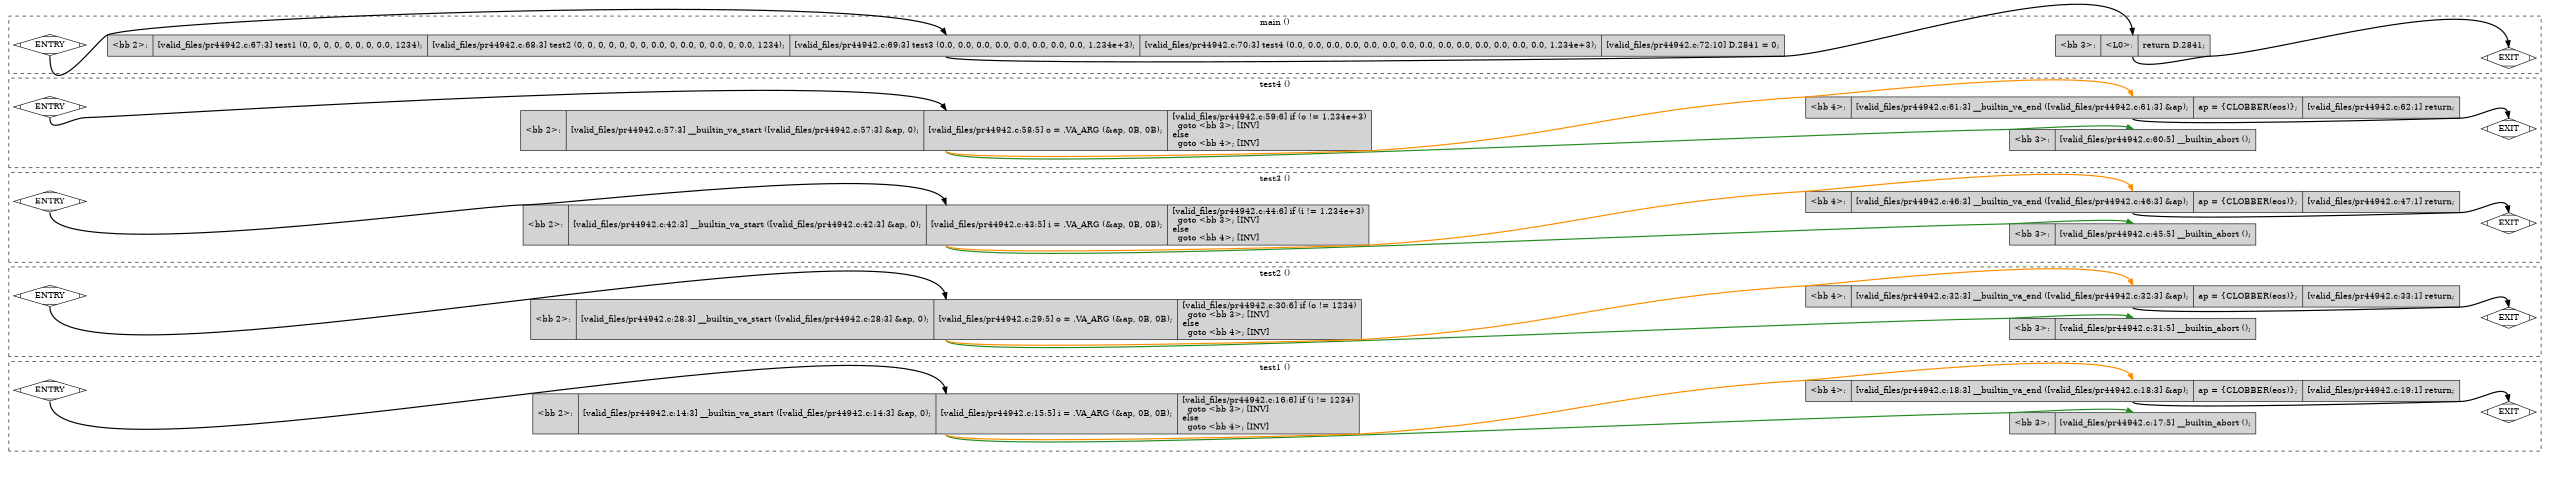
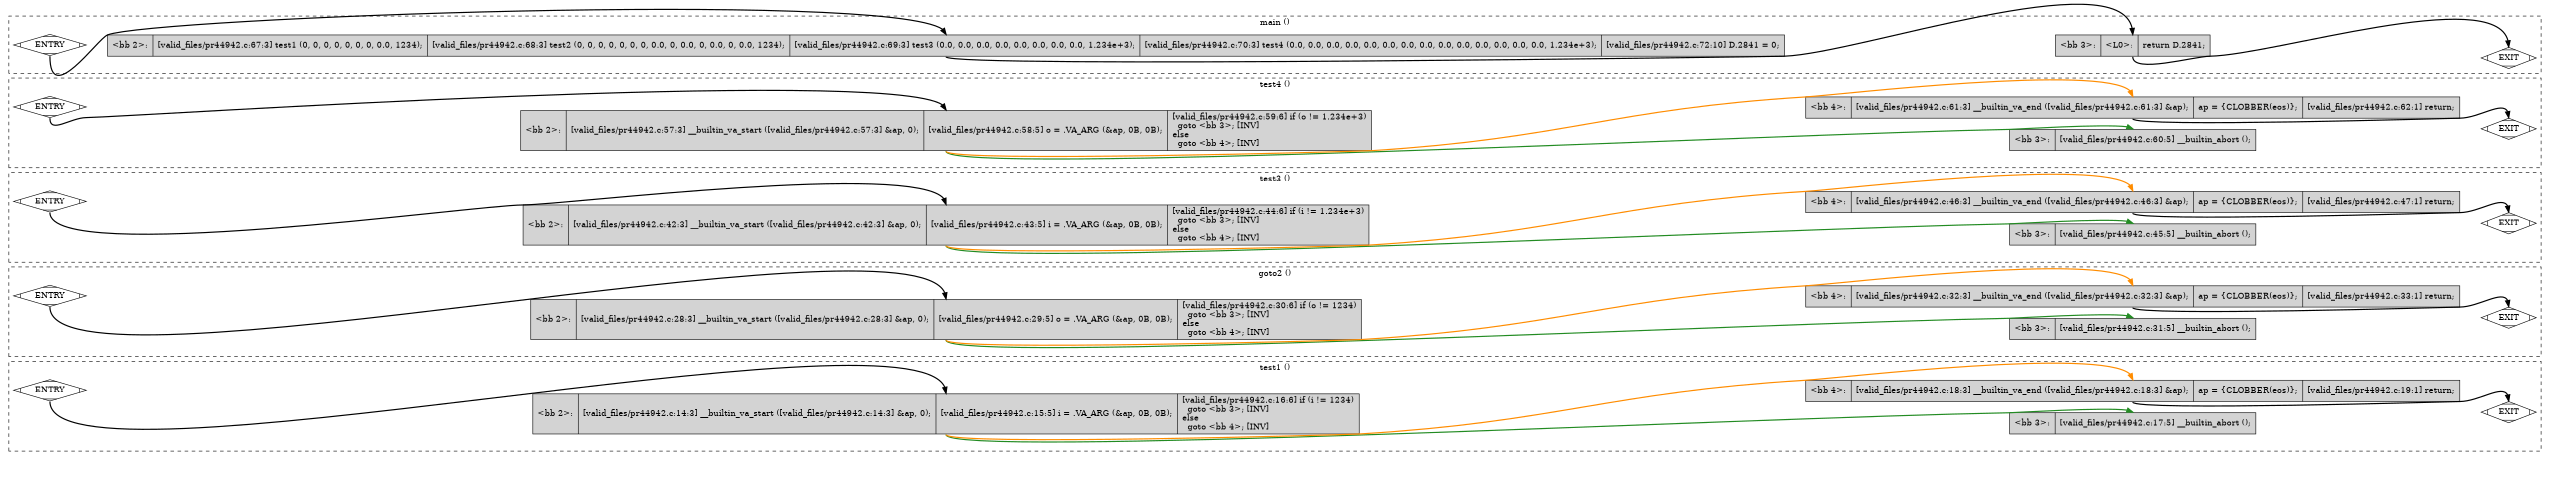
cluster "test2 ()": label "test2 ()" -> "goto2 ()"
